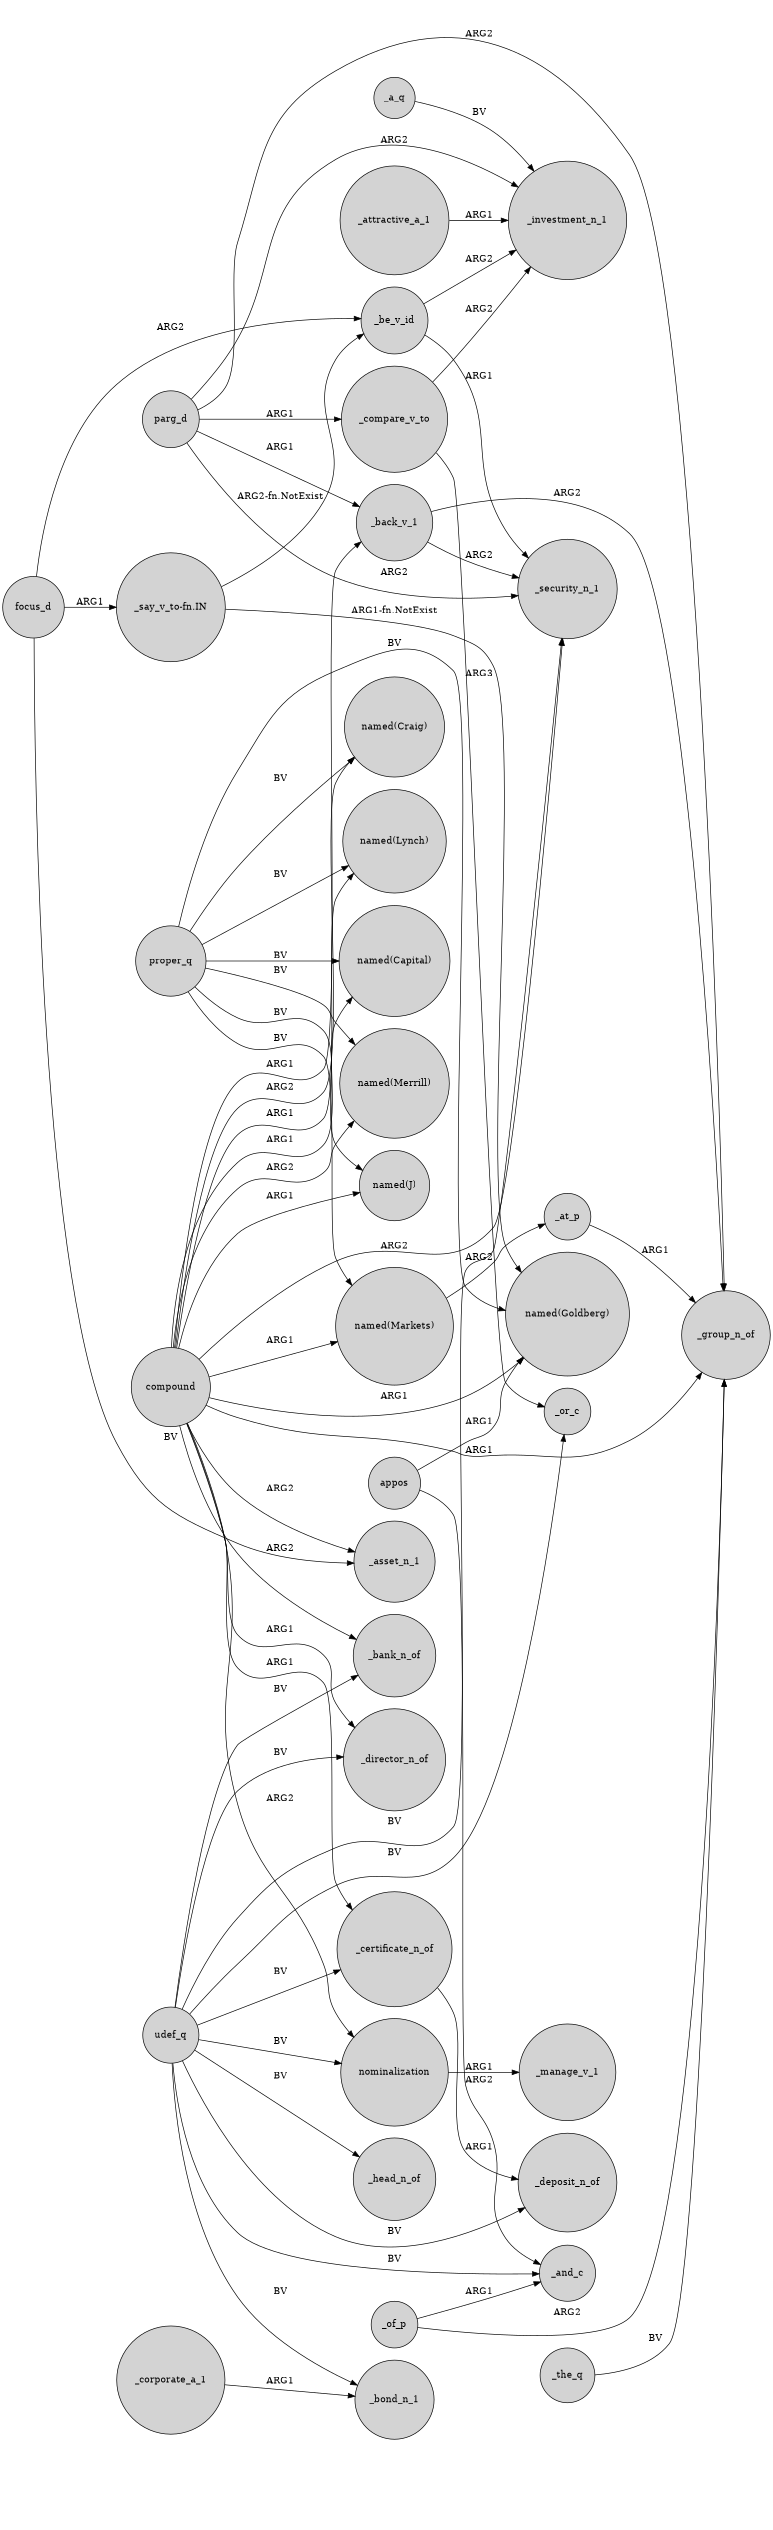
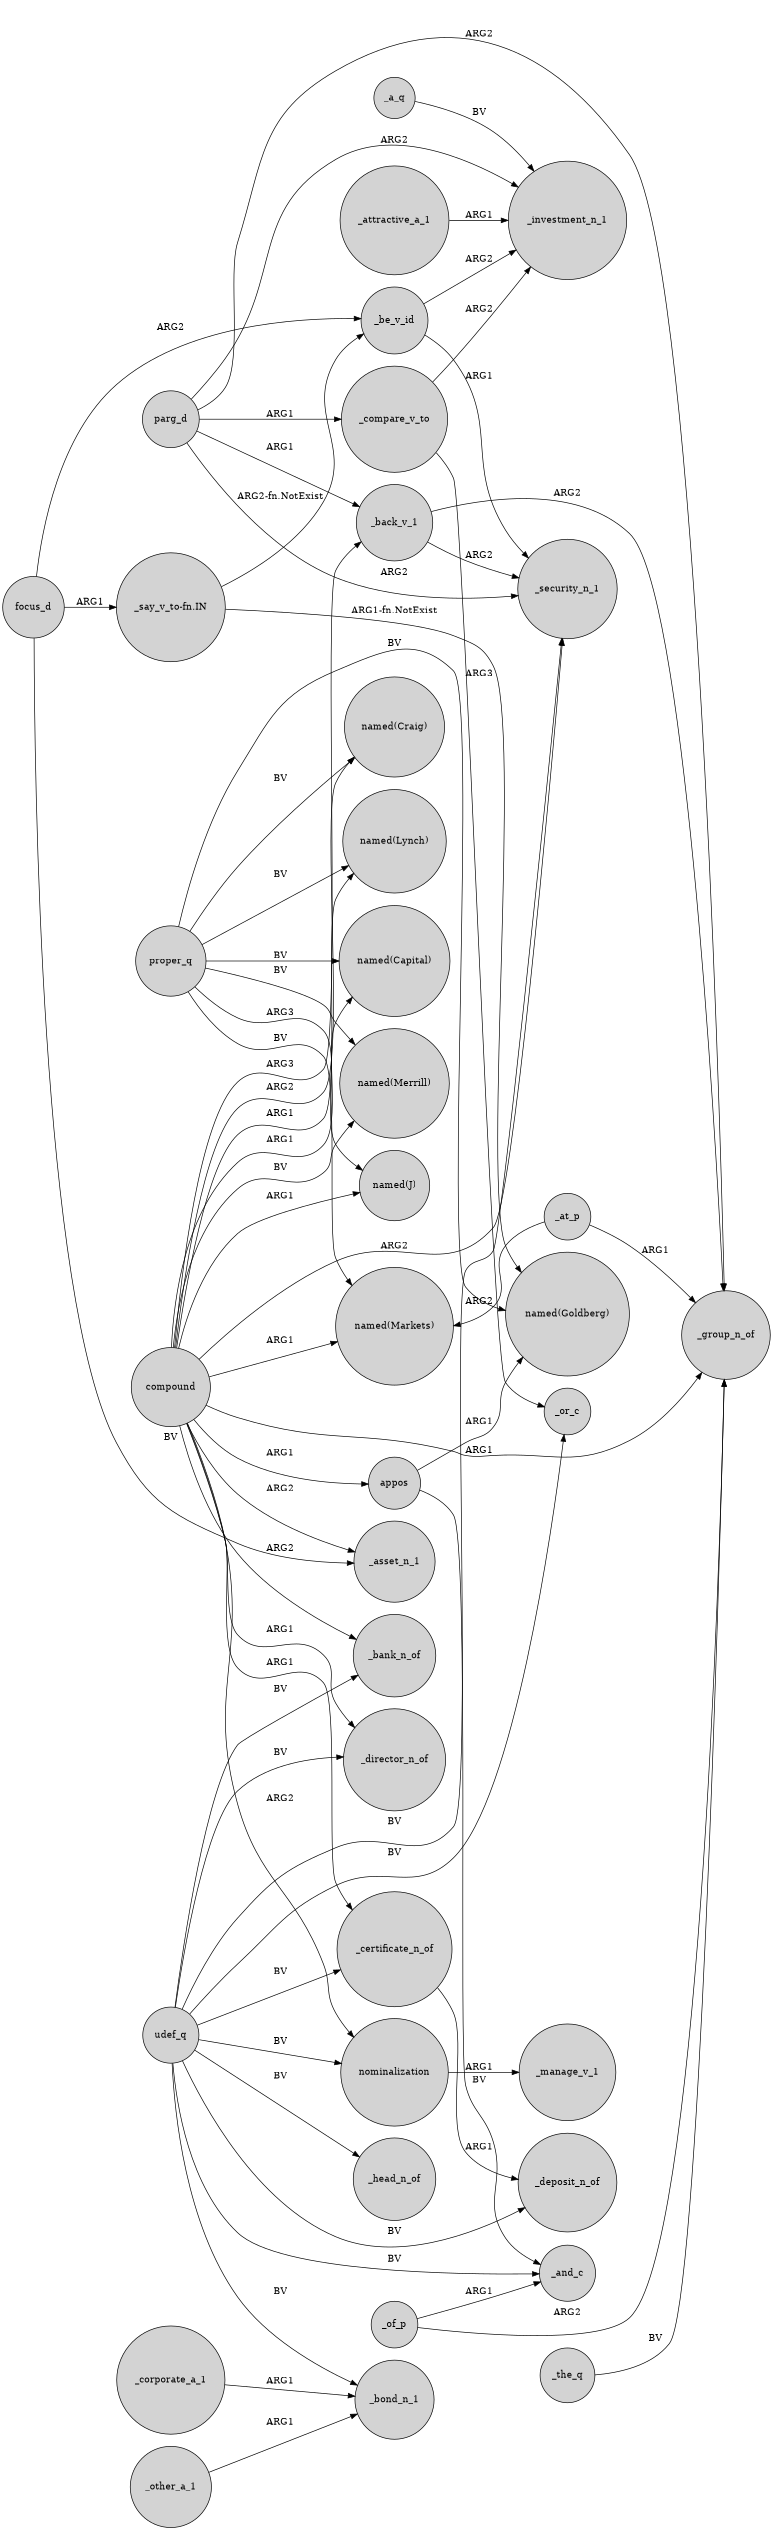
edge "proper_q" -> "named(J)": label "BV" -> "ARG3"
edge "compound" -> "_back_v_1": label "ARG1" -> "ARG3"
edge "compound" -> "named(Merrill)": label "ARG2" -> "BV"
edge "named(Markets)" -> "_at_p": reversed
edge "compound" -> "named(Goldberg)": now "compound" -> "appos"
edge "appos" -> "_and_c": label "ARG2" -> "BV"
node "_other_a_1": added
